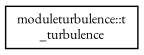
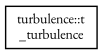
node "moduleturbulence::t _turbulence": label "moduleturbulence::t _turbulence" -> "turbulence::t _turbulence"
